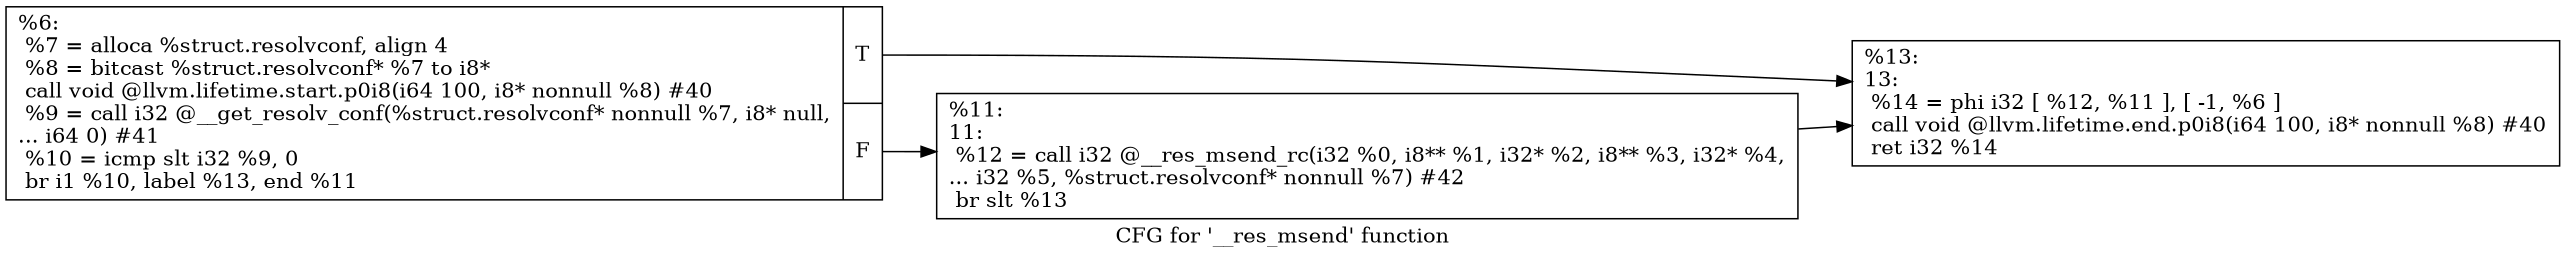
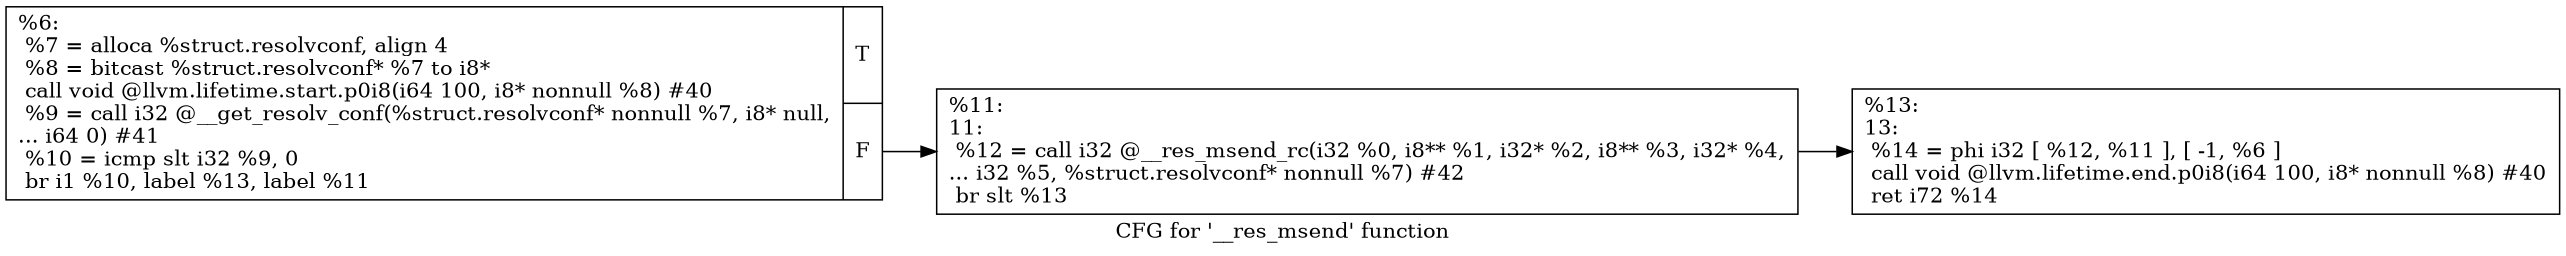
edge "%6:" -> "%13:": removed
node "%13:": text "ret i32 %14" -> "ret i72 %14"
node "%6:": text "br i1 %10, label %13, end %11" -> "br i1 %10, label %13, label %11"
